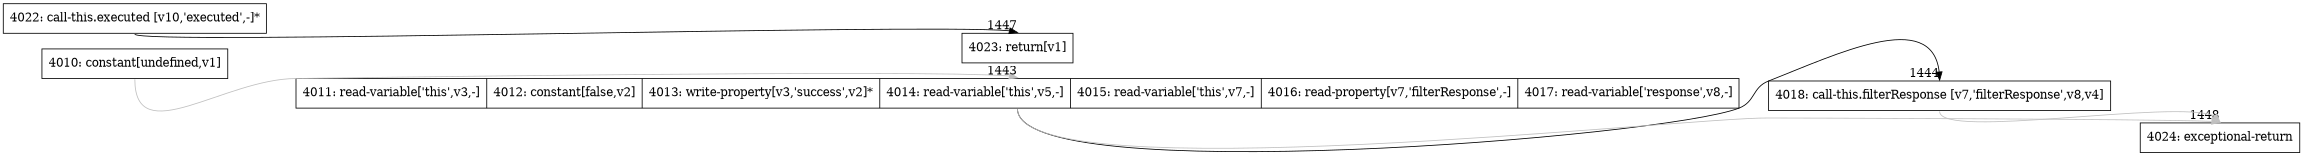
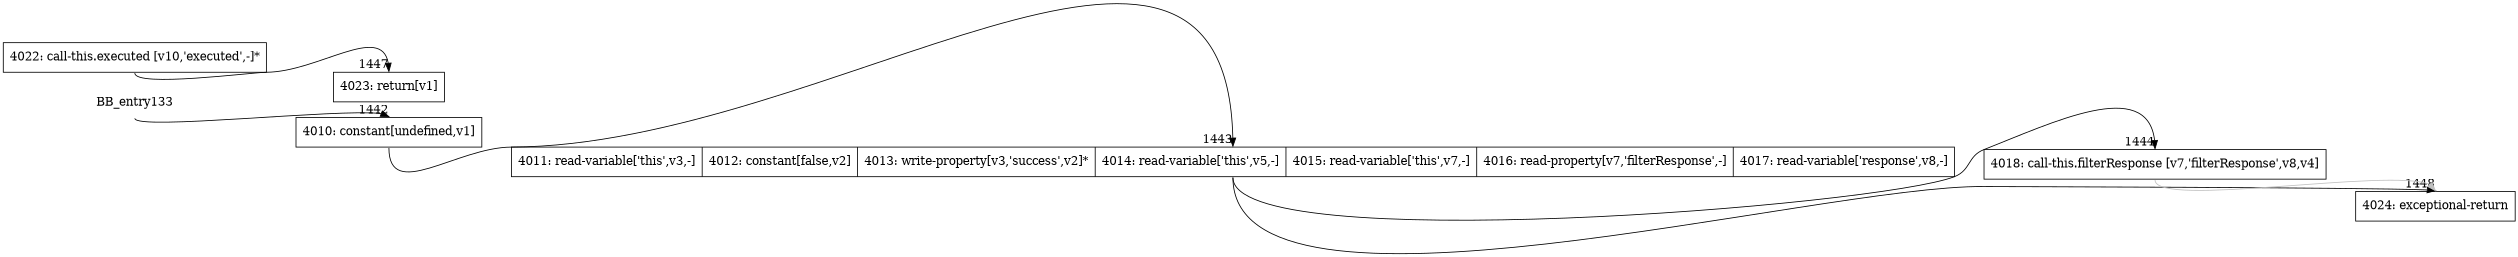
edge "4010: constant[undefined,v1]" -> "4011: read-variable['this',v3,-]": color gray -> black
node "BB_entry133": added
edge "4011: read-variable['this',v3,-]" -> "4024: exceptional-return": color gray -> black
